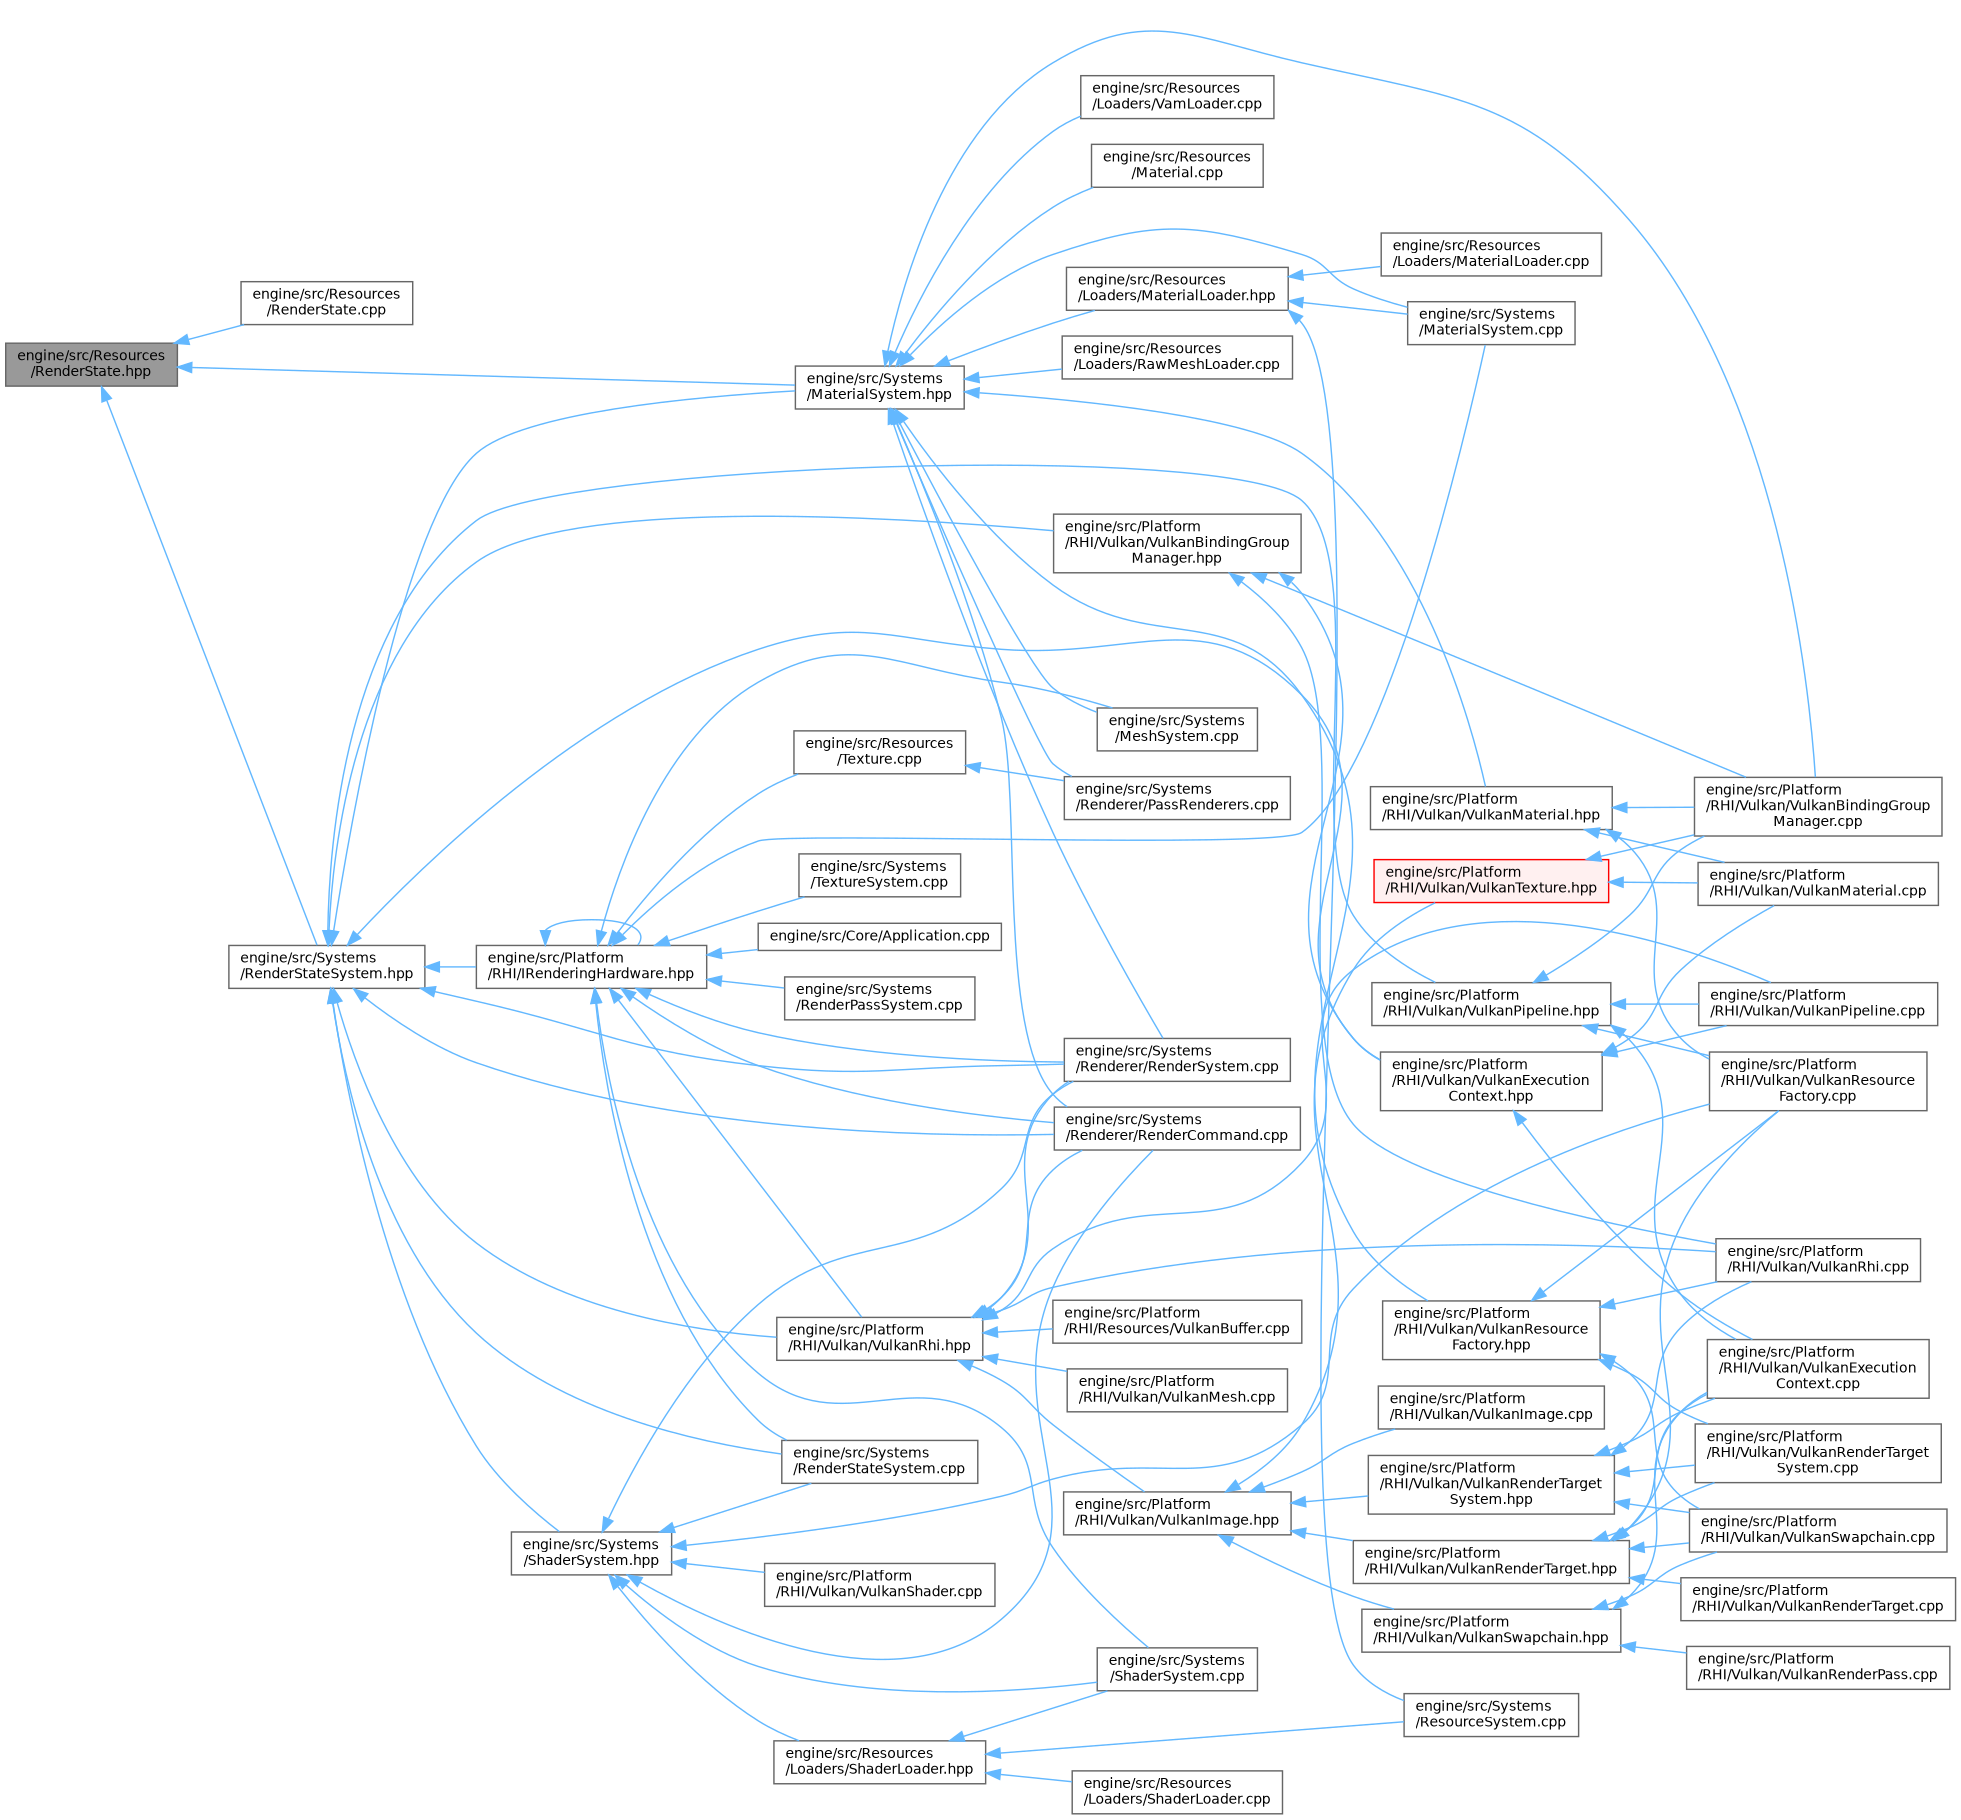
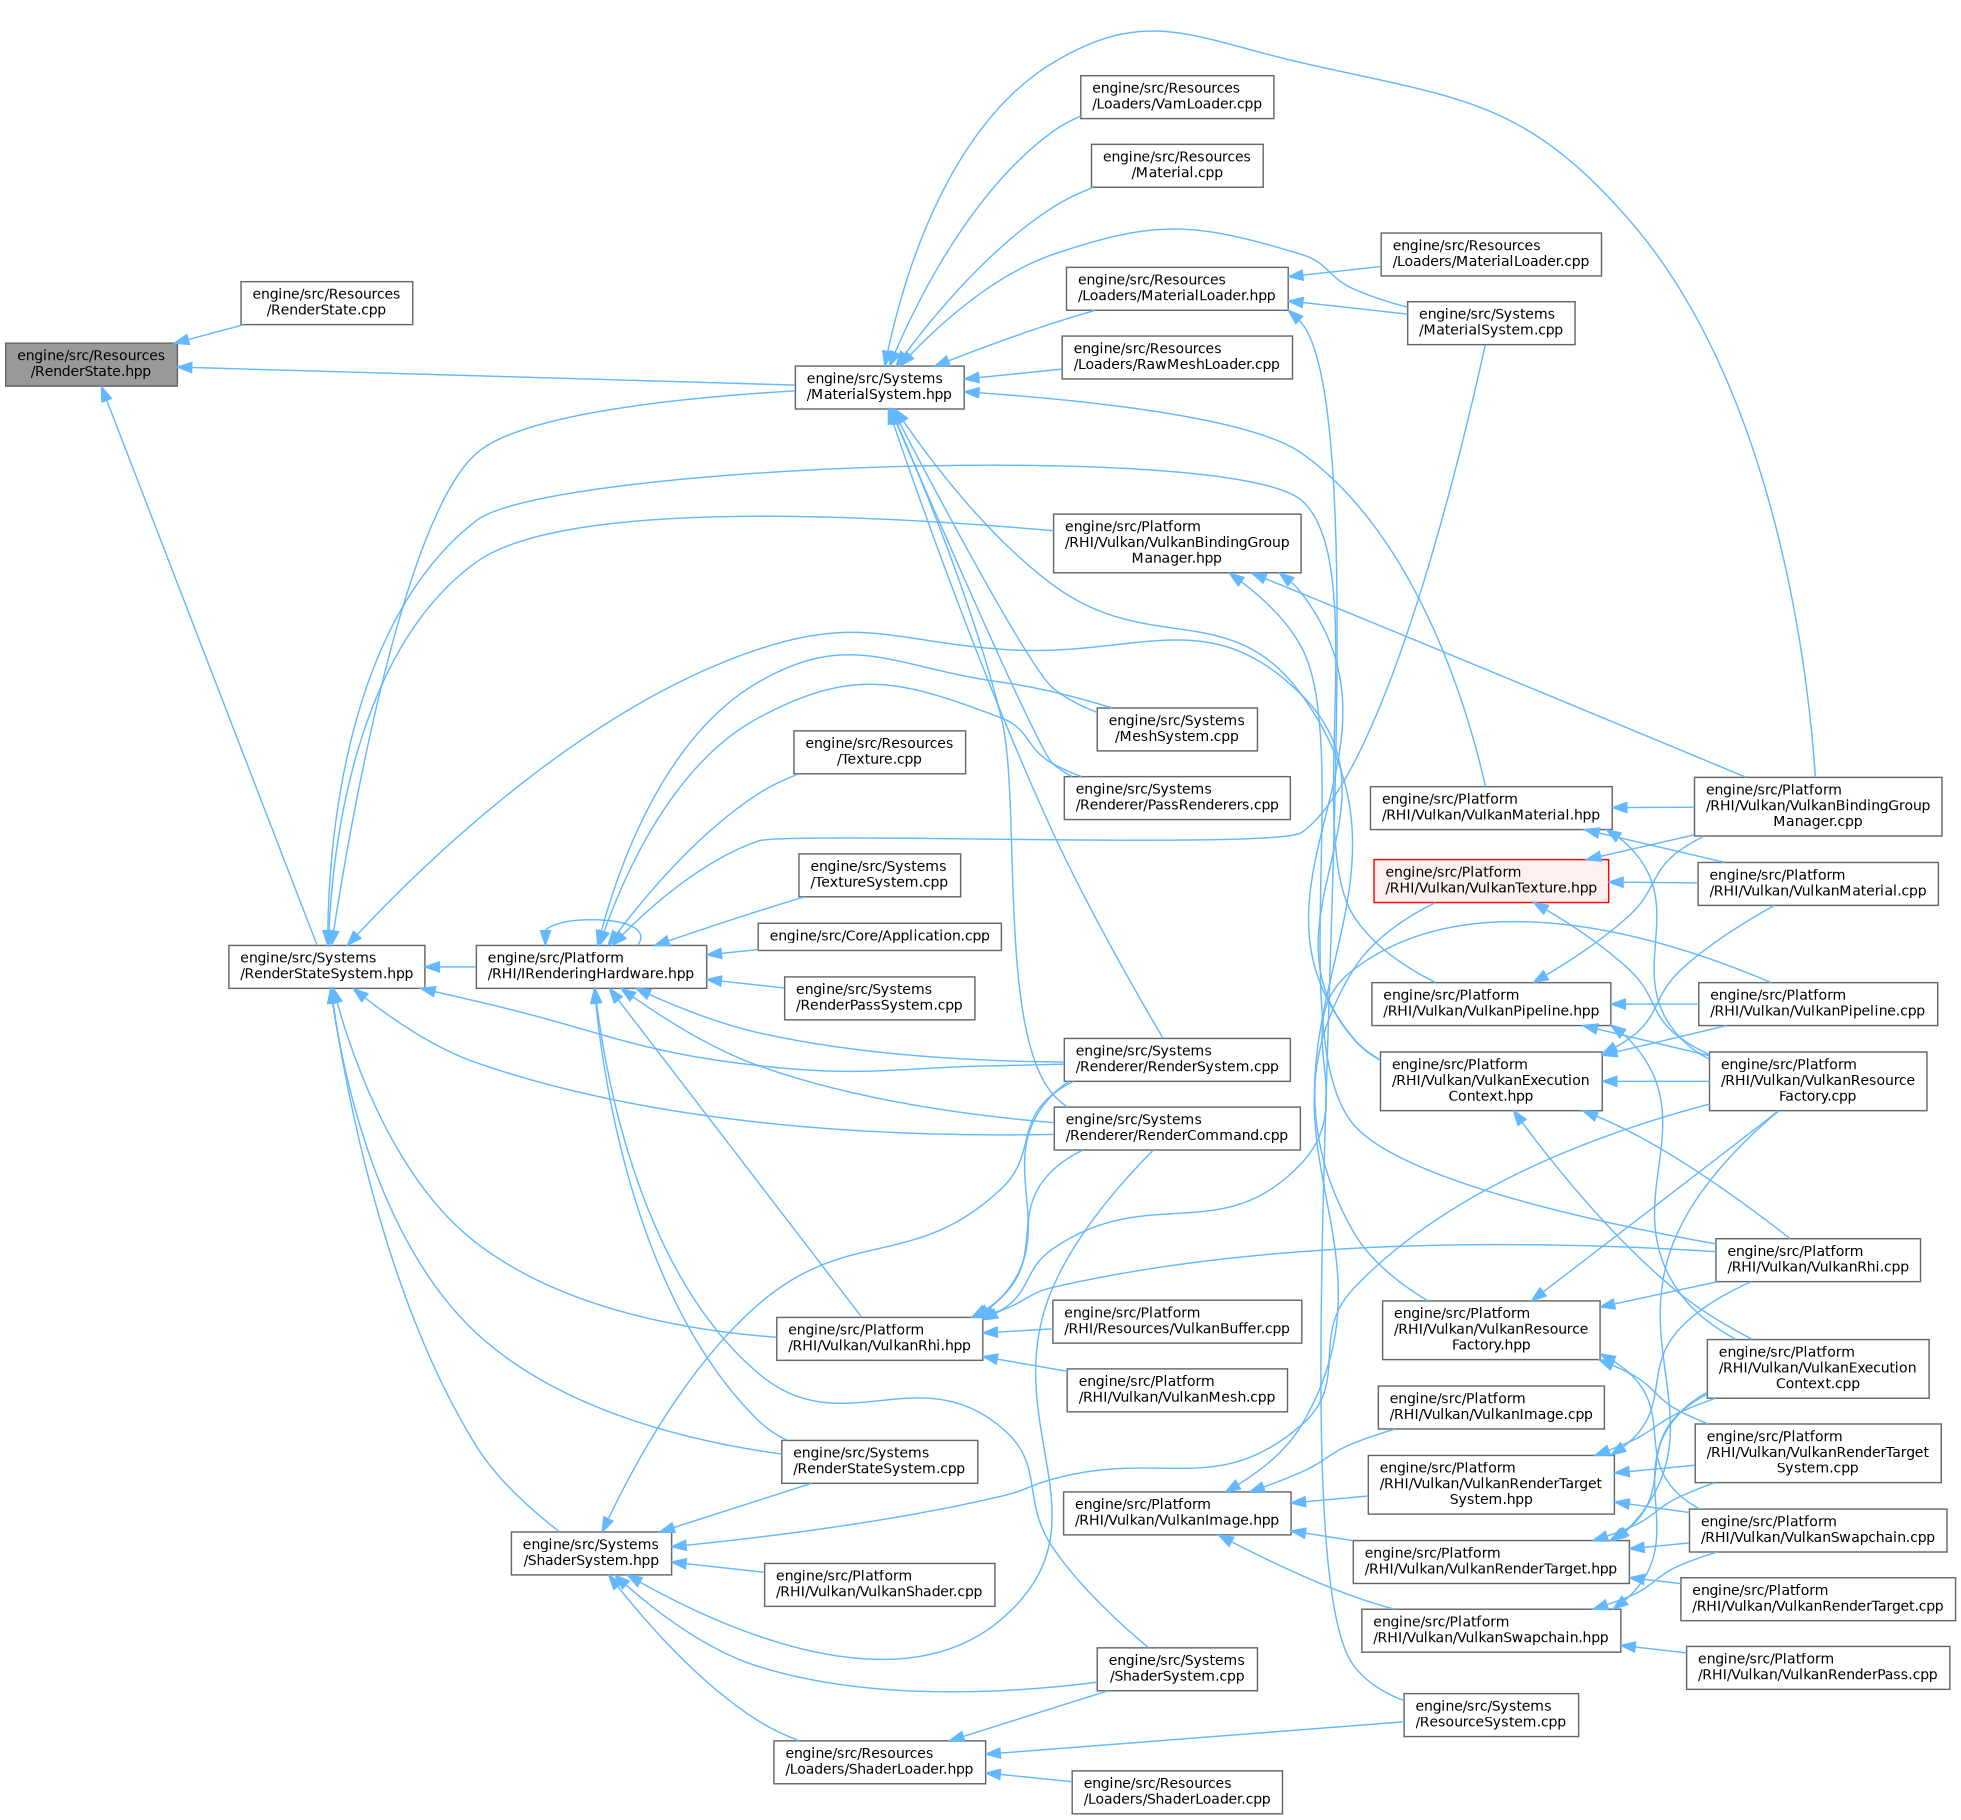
edge "engine/src/Systems /Renderer/PassRenderers.cpp" -> "engine/src/Resources /Texture.cpp": now "engine/src/Systems /Renderer/PassRenderers.cpp" -> "engine/src/Platform /RHI/IRenderingHardware.hpp"
edge "engine/src/Platform /RHI/Vulkan/VulkanResource Factory.cpp" -> "engine/src/Platform /RHI/Vulkan/VulkanTexture.hpp": added
edge "engine/src/Platform /RHI/Vulkan/VulkanResource Factory.cpp" -> "engine/src/Platform /RHI/Vulkan/VulkanExecution Context.hpp": added
edge "engine/src/Platform /RHI/Vulkan/VulkanRhi.cpp" -> "engine/src/Platform /RHI/Vulkan/VulkanExecution Context.hpp": added
edge "engine/src/Platform /RHI/Vulkan/VulkanImage.hpp" -> "engine/src/Platform /RHI/Vulkan/VulkanRhi.hpp": removed
